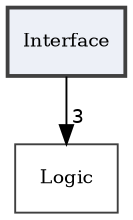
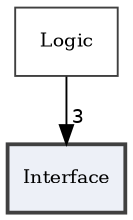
edge "Interface" -> "Logic": reversed
